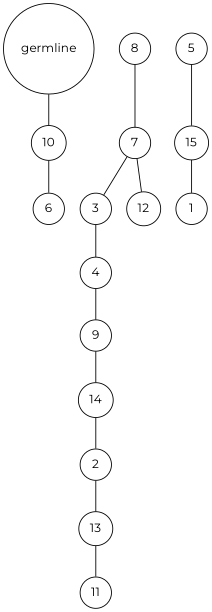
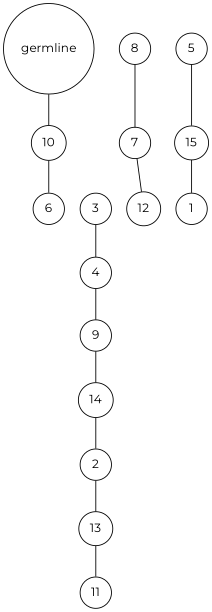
edge "7" -- "3": removed
